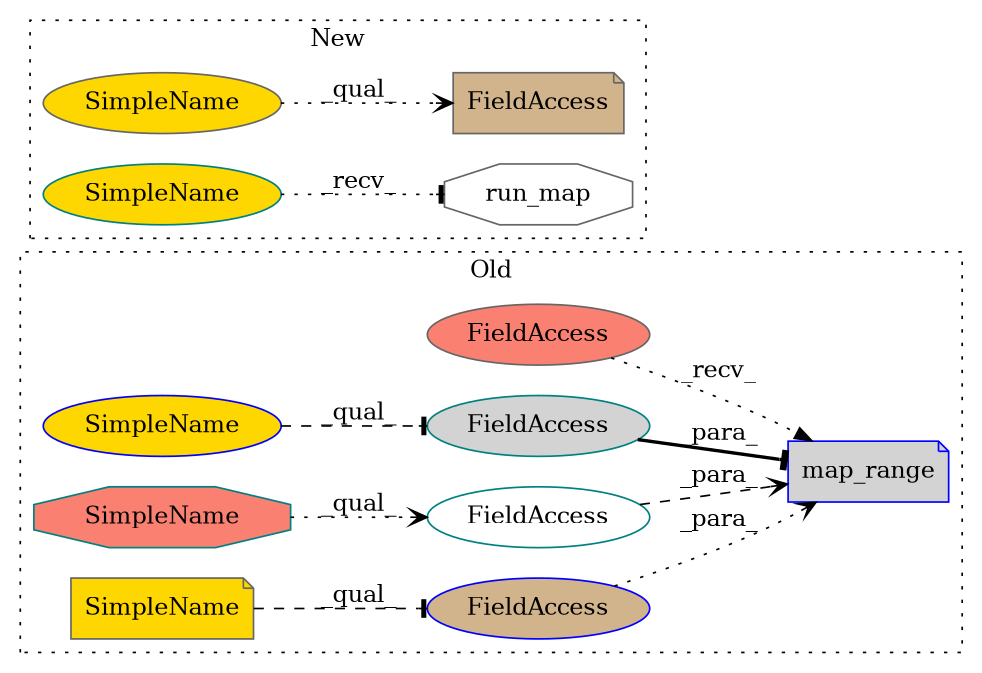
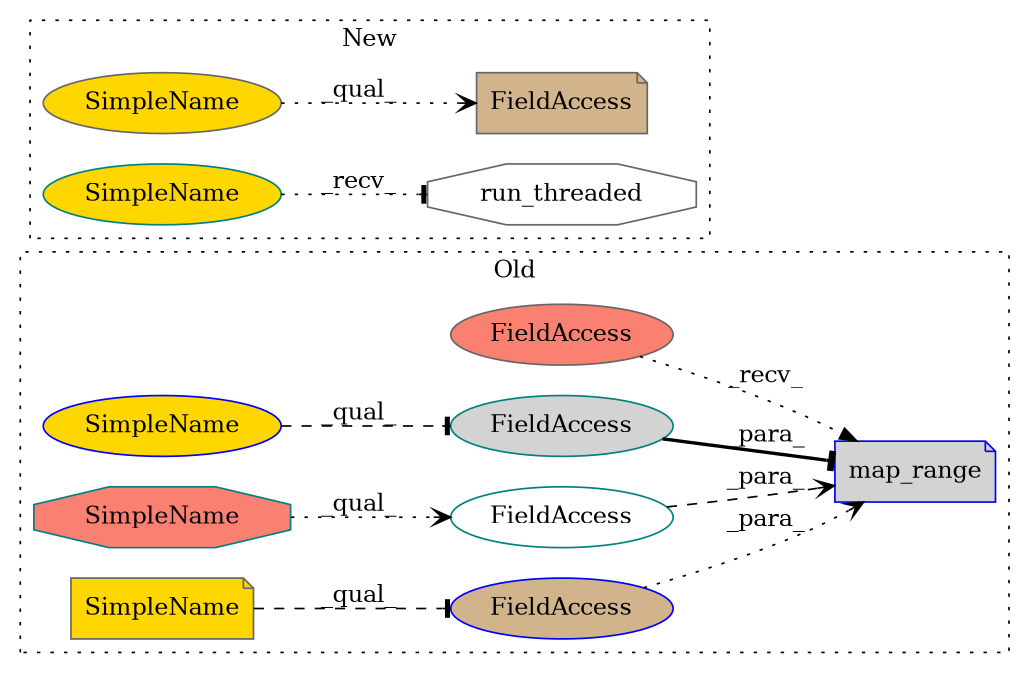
node "run_map": label "run_map" -> "run_threaded"
